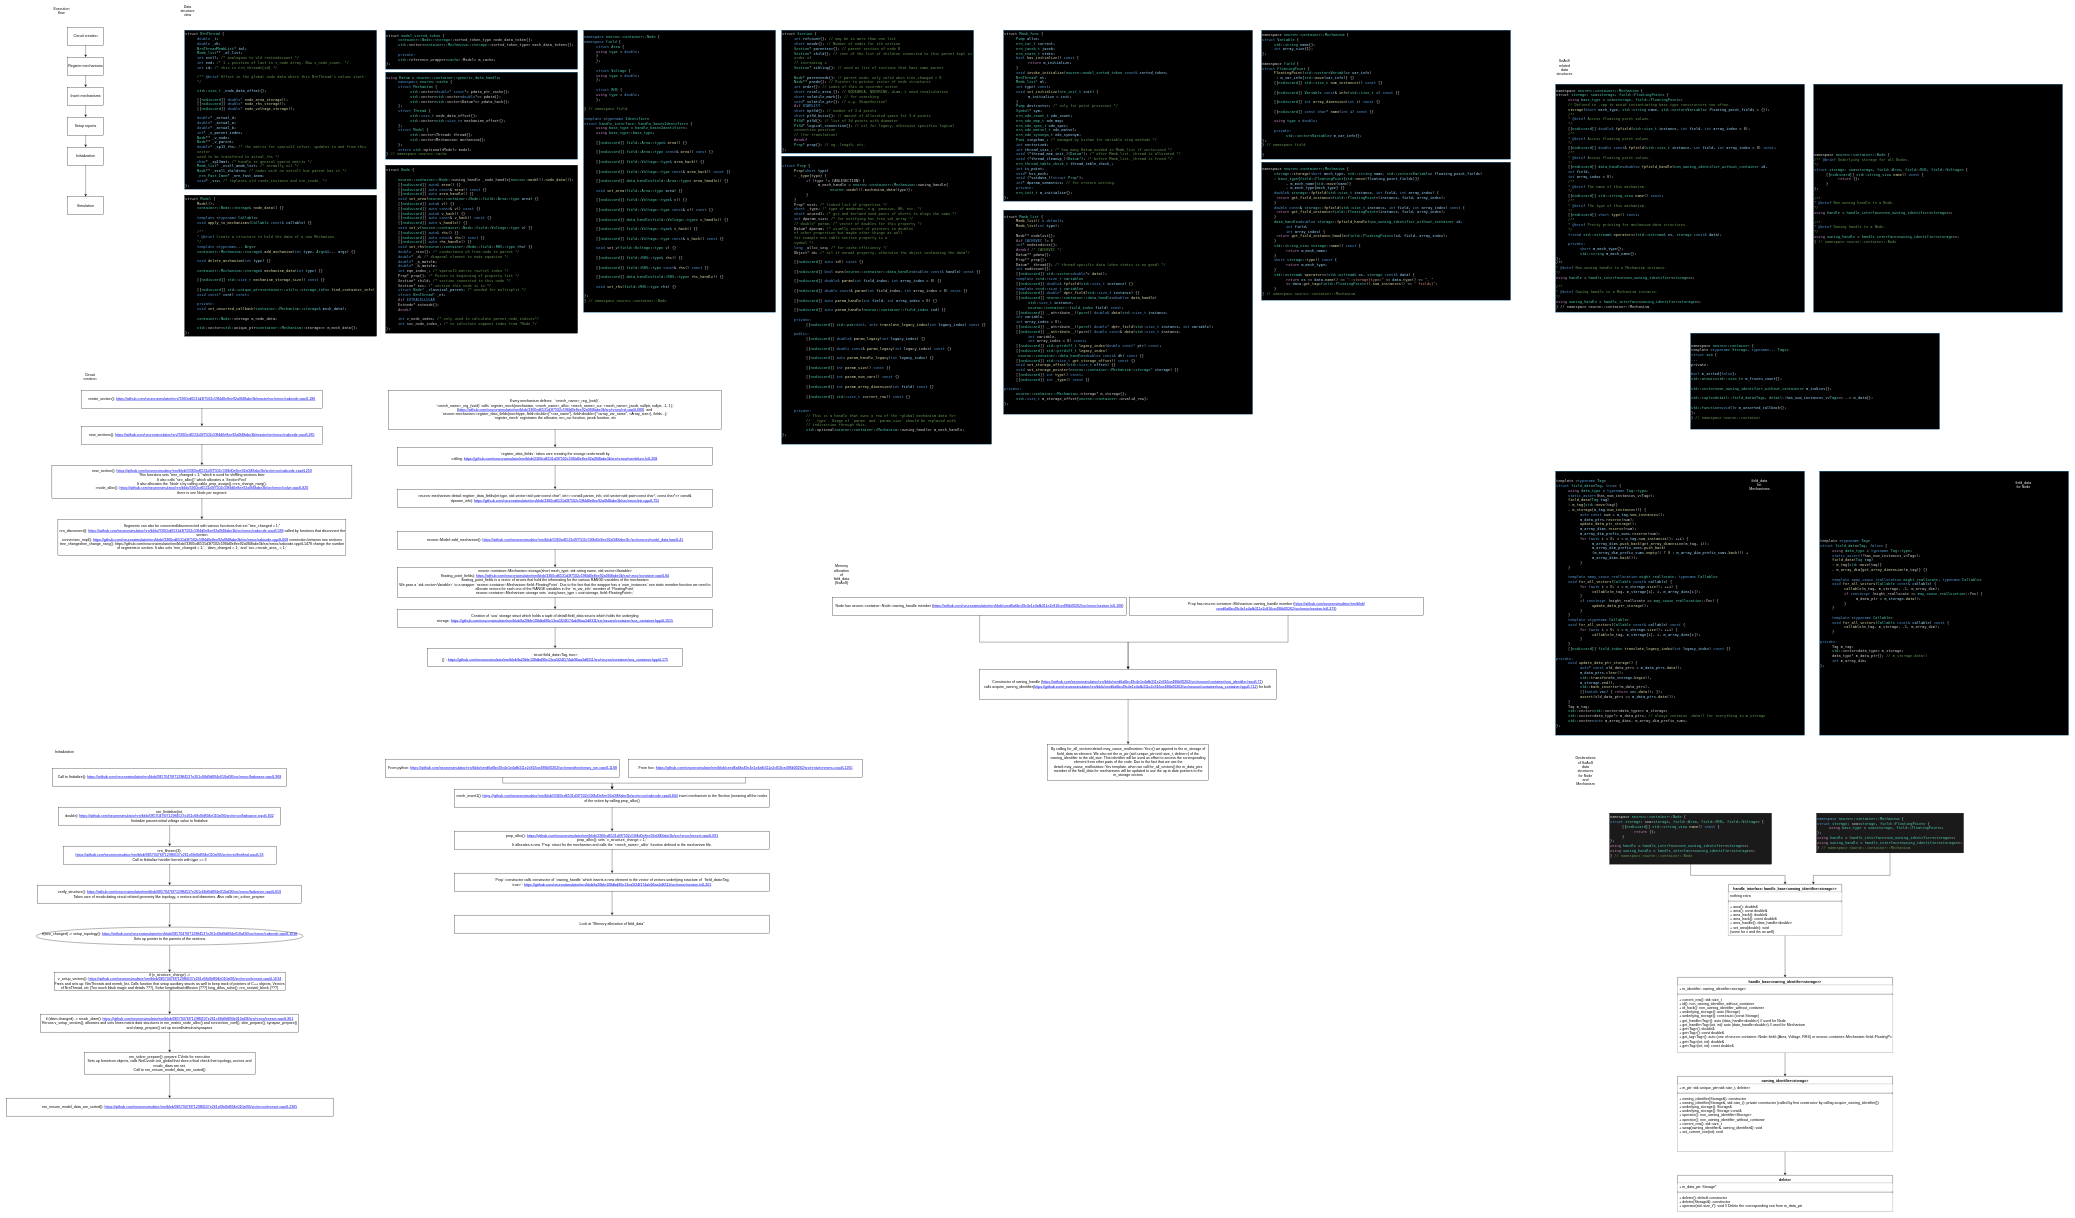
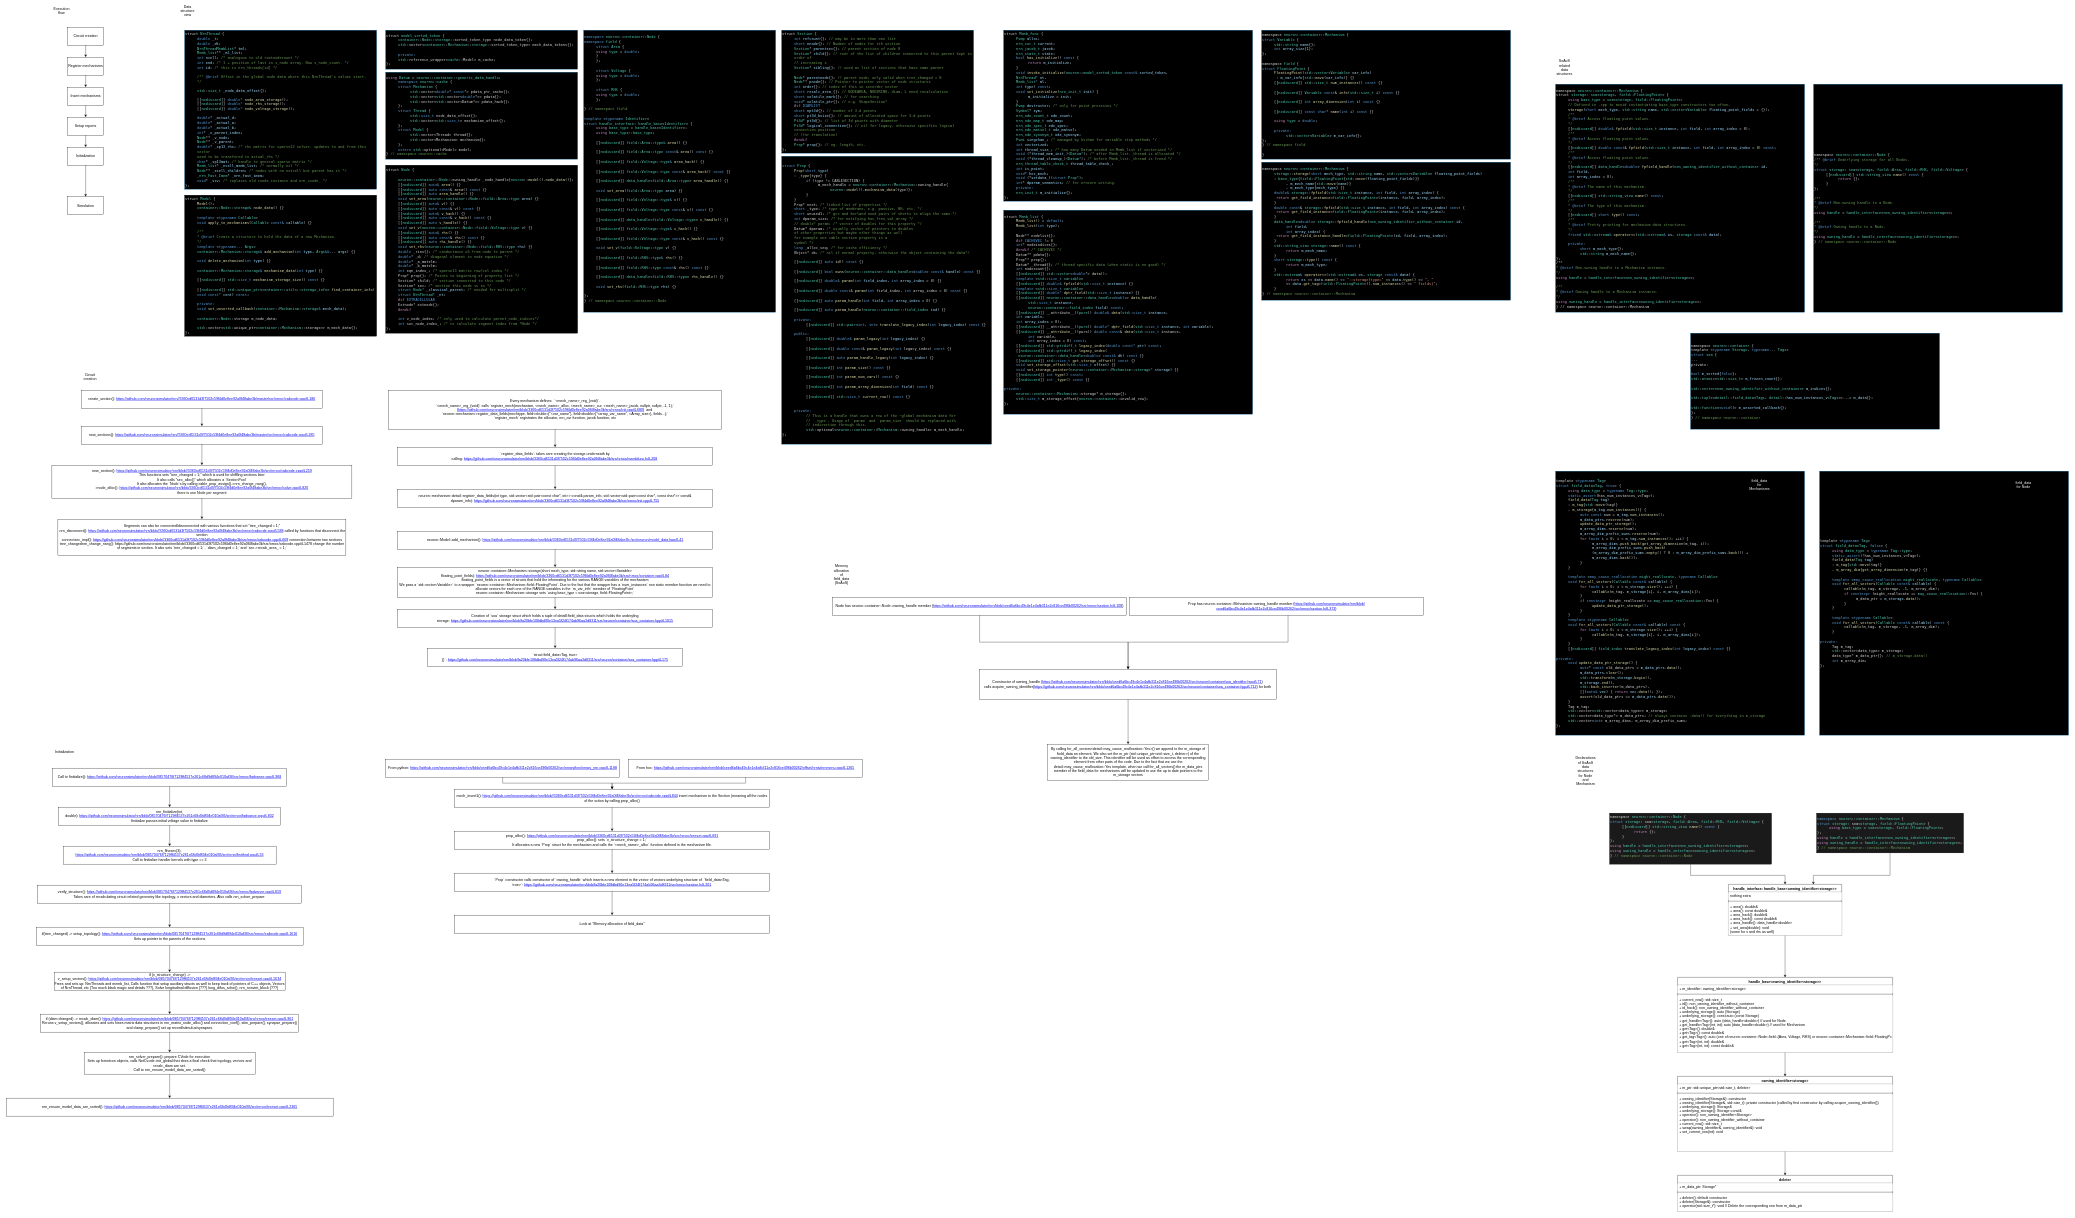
node "From hoc: https://github.com/neuronsimulator/nrn/blob/ceed6a6bc49c4e1e4afb311e2c816ce496b00262/src/nrniv/nrnmenu.cpp#L1265": label "From hoc: https://github.com/neuronsimulator/nrn/blob/ceed6a6bc49c4e1e4afb311e2c816ce496b00262/src/nrniv/nrnmenu.cpp#L1265" -> "From hoc: https://github.com/neuronsimulator/nrn/blob/ceed6a6bc49c4e1e4afb311e2c816ce496b00262/offset/nrniv/nrnmenu.cpp#L1265"
edge "Call to finitialize(): https://github.com/neuronsimulator/nrn/blob/08570476f7129ff4537e261c68d9d894e010af36/src/nrnoc/fadvance.cpp#L968" -> "nrn_finitialize(int, double): https://github.com/neuronsimulator/nrn/blob/08570476f7129ff4537e261c68d9d894e010af36/src/nrnoc/fadvance.cpp#L832 finitialize passes initial voltage value to finitialize": added
edge "nrn_fihexec(3); https://github.com/neuronsimulator/nrn/blob/08570476f7129ff4537e261c68d9d894e010af36/src/nrniv/finithnd.cpp#L33 Call to finitialize handler kernels with type == 3" -> "verify_structure(): https://github.com/neuronsimulator/nrn/blob/08570476f7129ff4537e261c68d9d894e010af36/src/nrnoc/fadvance.cpp#L819 Takes care of recalculating circuit related geometry like topology, v vectors and diameters. Also calls nrn_solver_prepare": removed
node "if(tree_changed) -> setup_topology(): https://github.com/neuronsimulator/nrn/blob/08570476f7129ff4537e261c68d9d894e010af36/src/nrnoc/cabcode.cpp#L1616 Sets up pointer to the parents of the sections": shape ellipse -> rectangle
